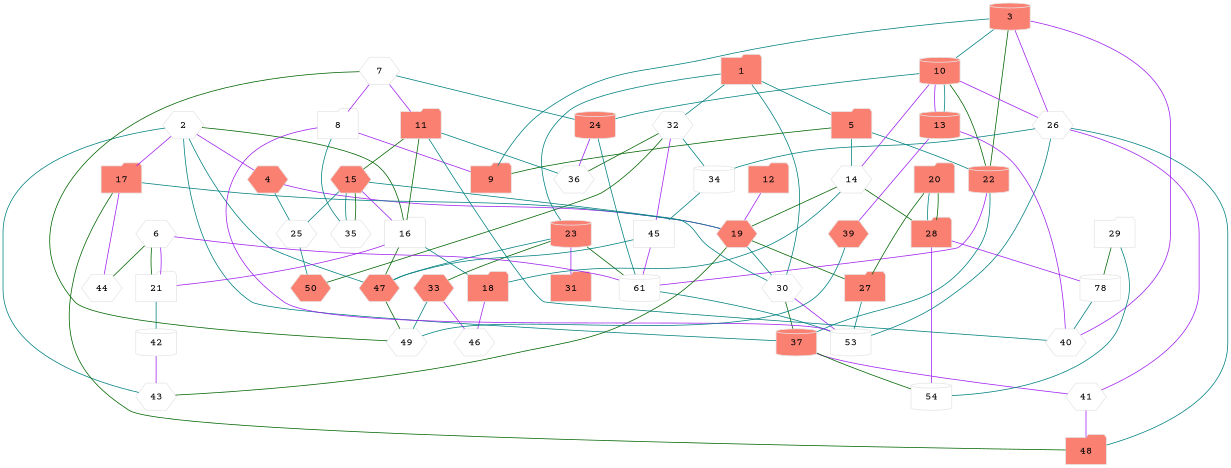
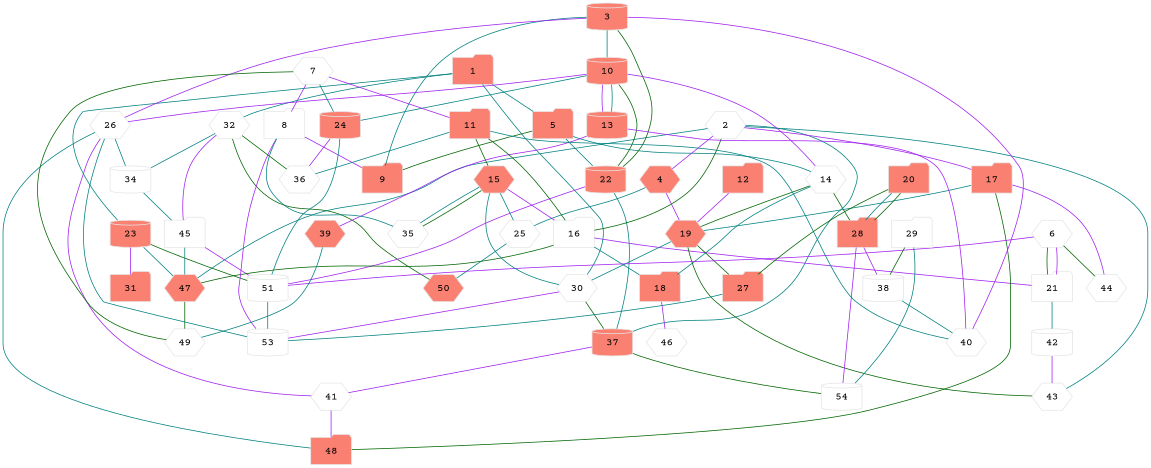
node "33": removed
node "61": label "61" -> "51"
node "78": label "78" -> "38"
